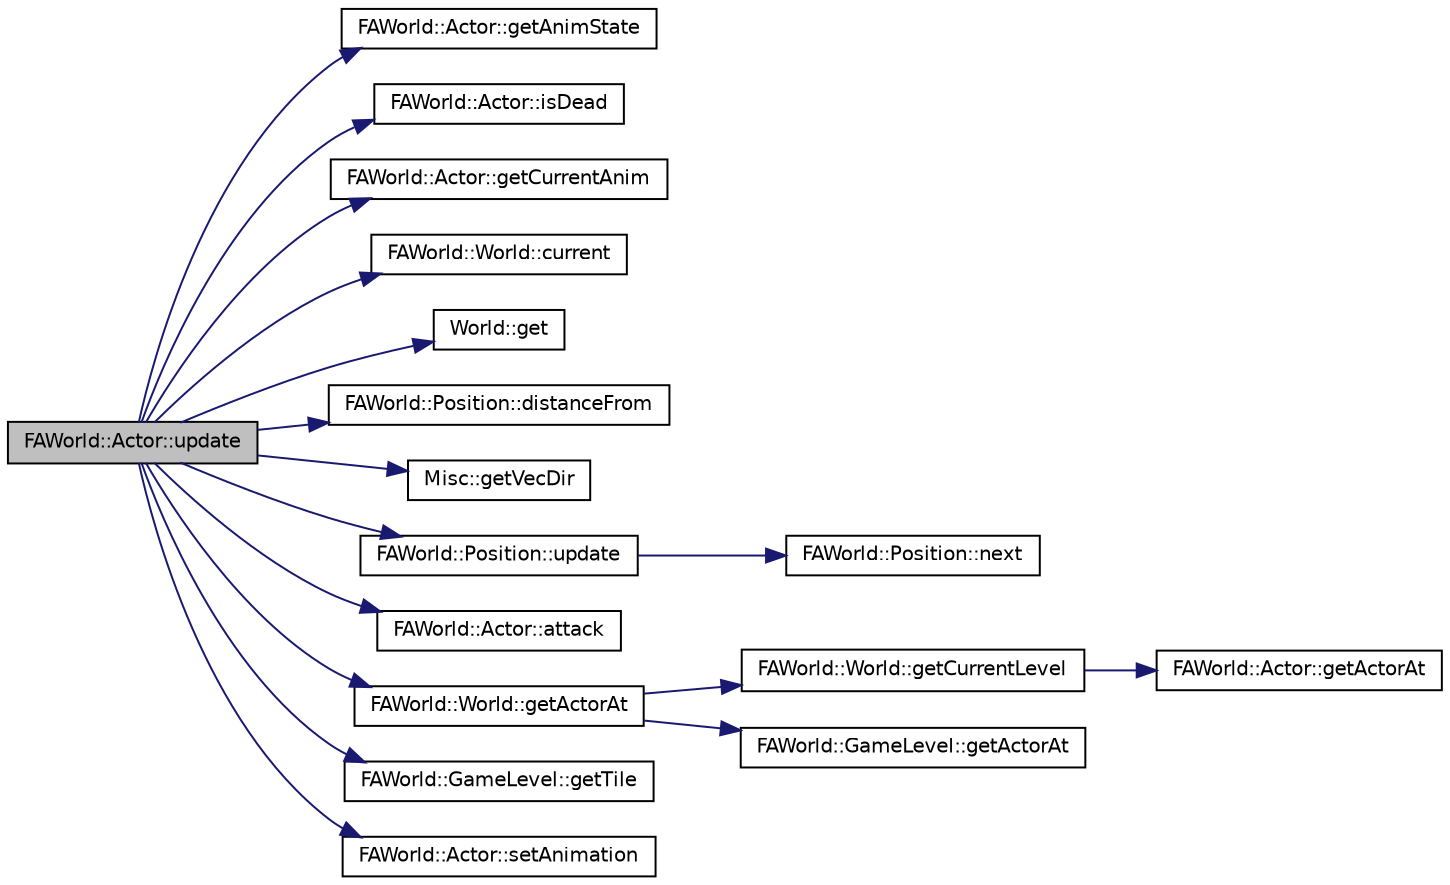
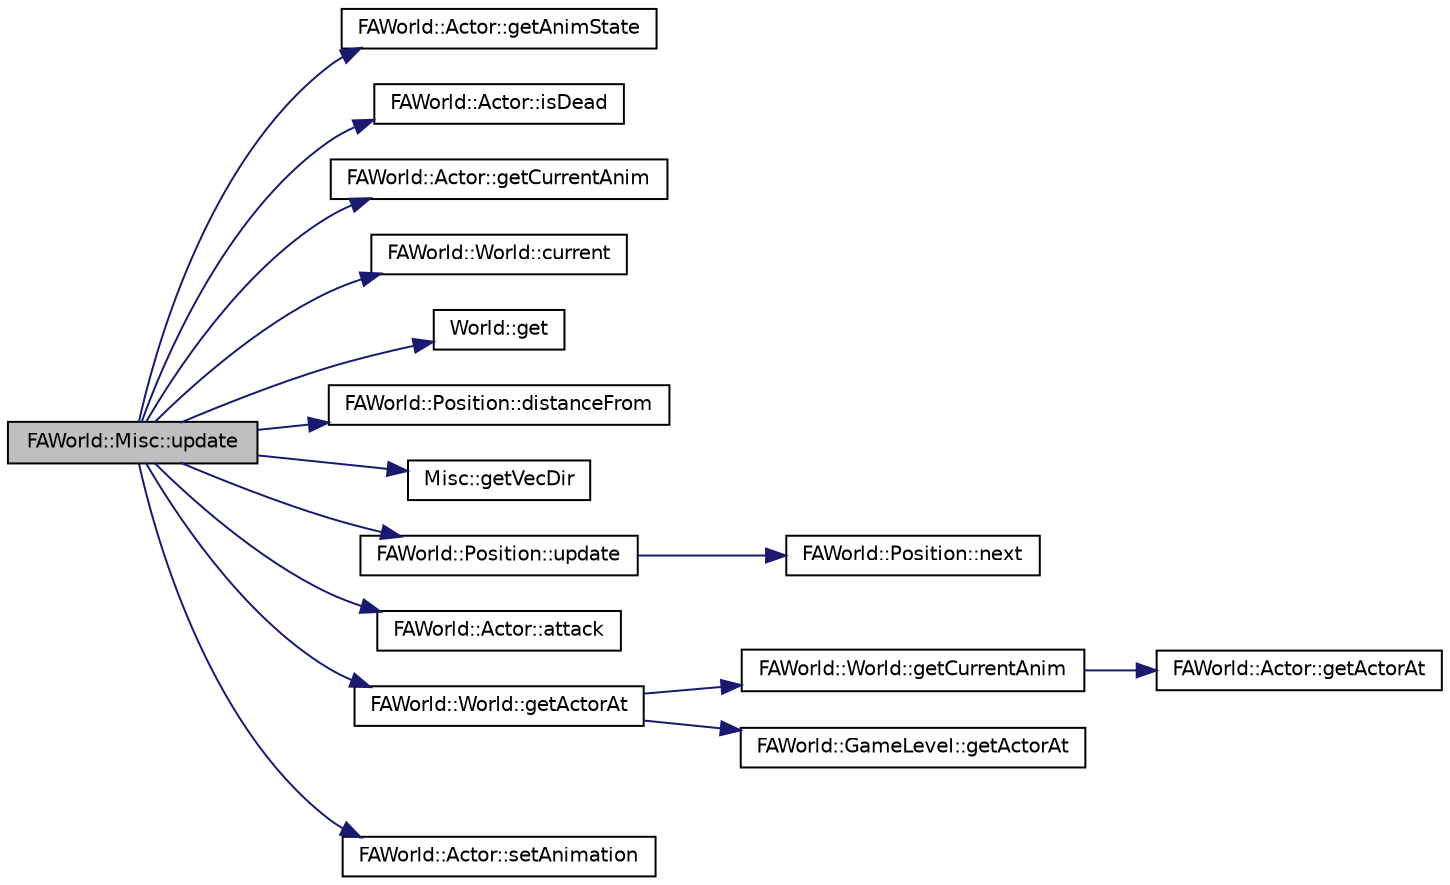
node "FAWorld::Actor::update": label "FAWorld::Actor::update" -> "FAWorld::Misc::update"
node "FAWorld::World::getCurrentLevel": label "FAWorld::World::getCurrentLevel" -> "FAWorld::World::getCurrentAnim"
node "FAWorld::GameLevel::getTile": removed
